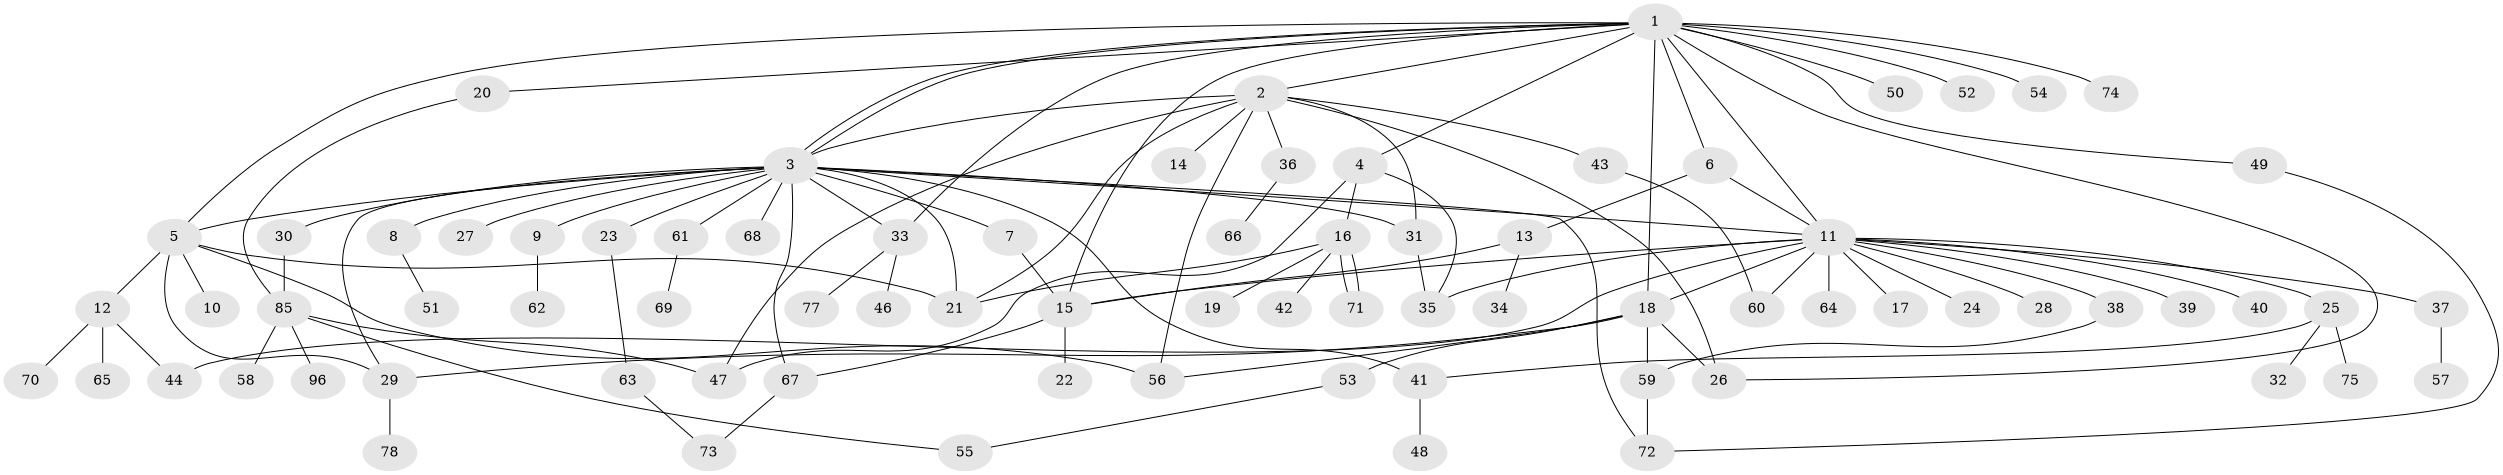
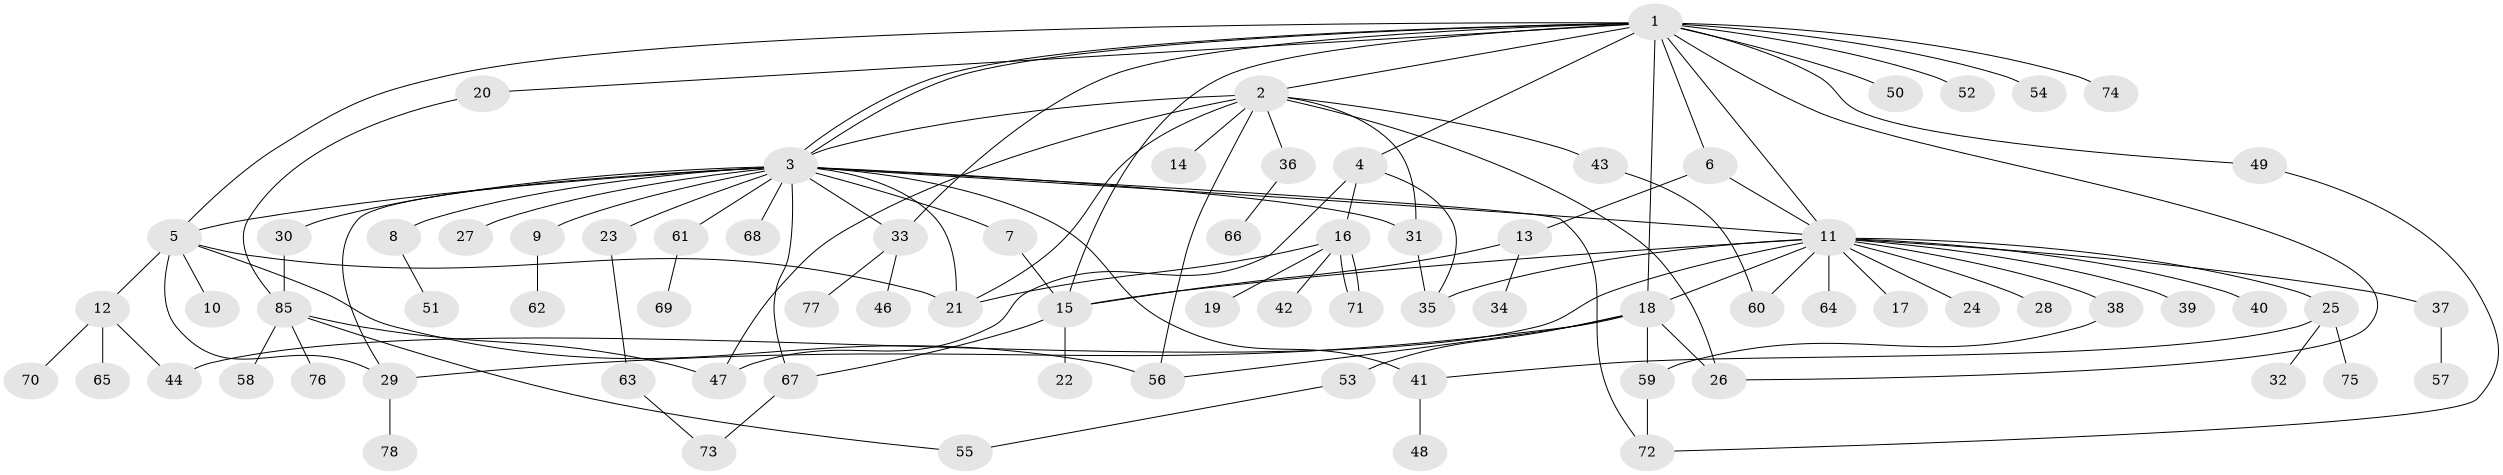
node "96": label "96" -> "76"
